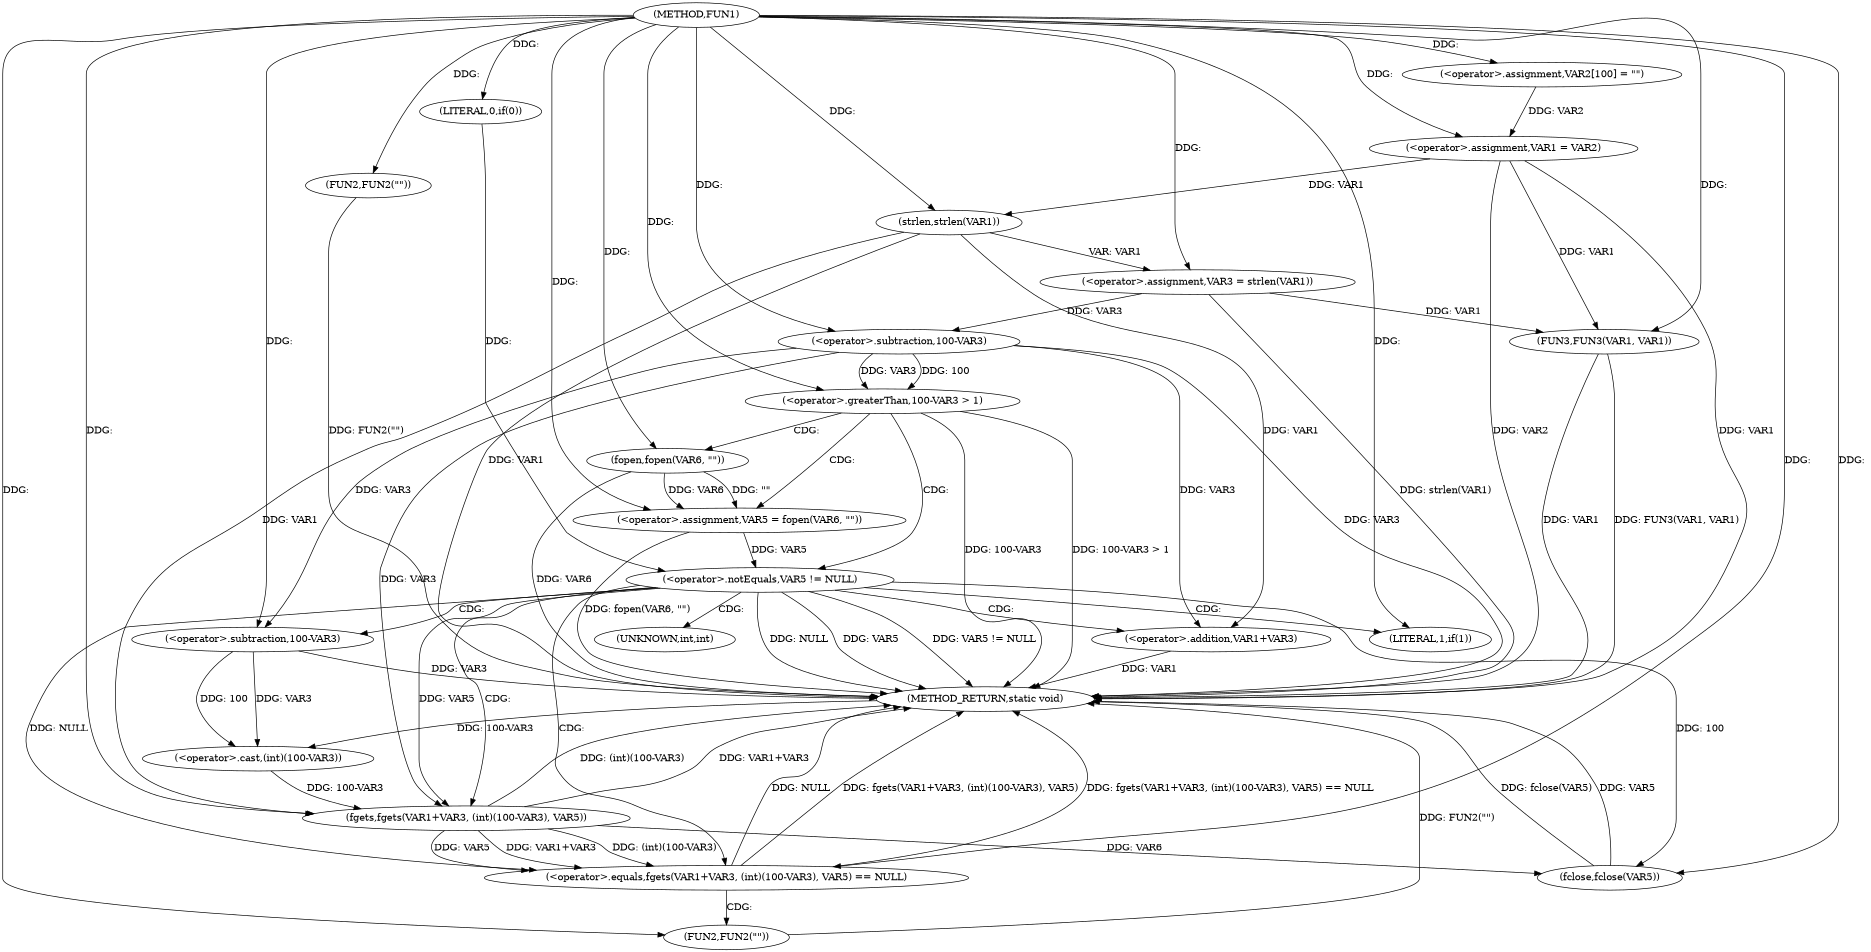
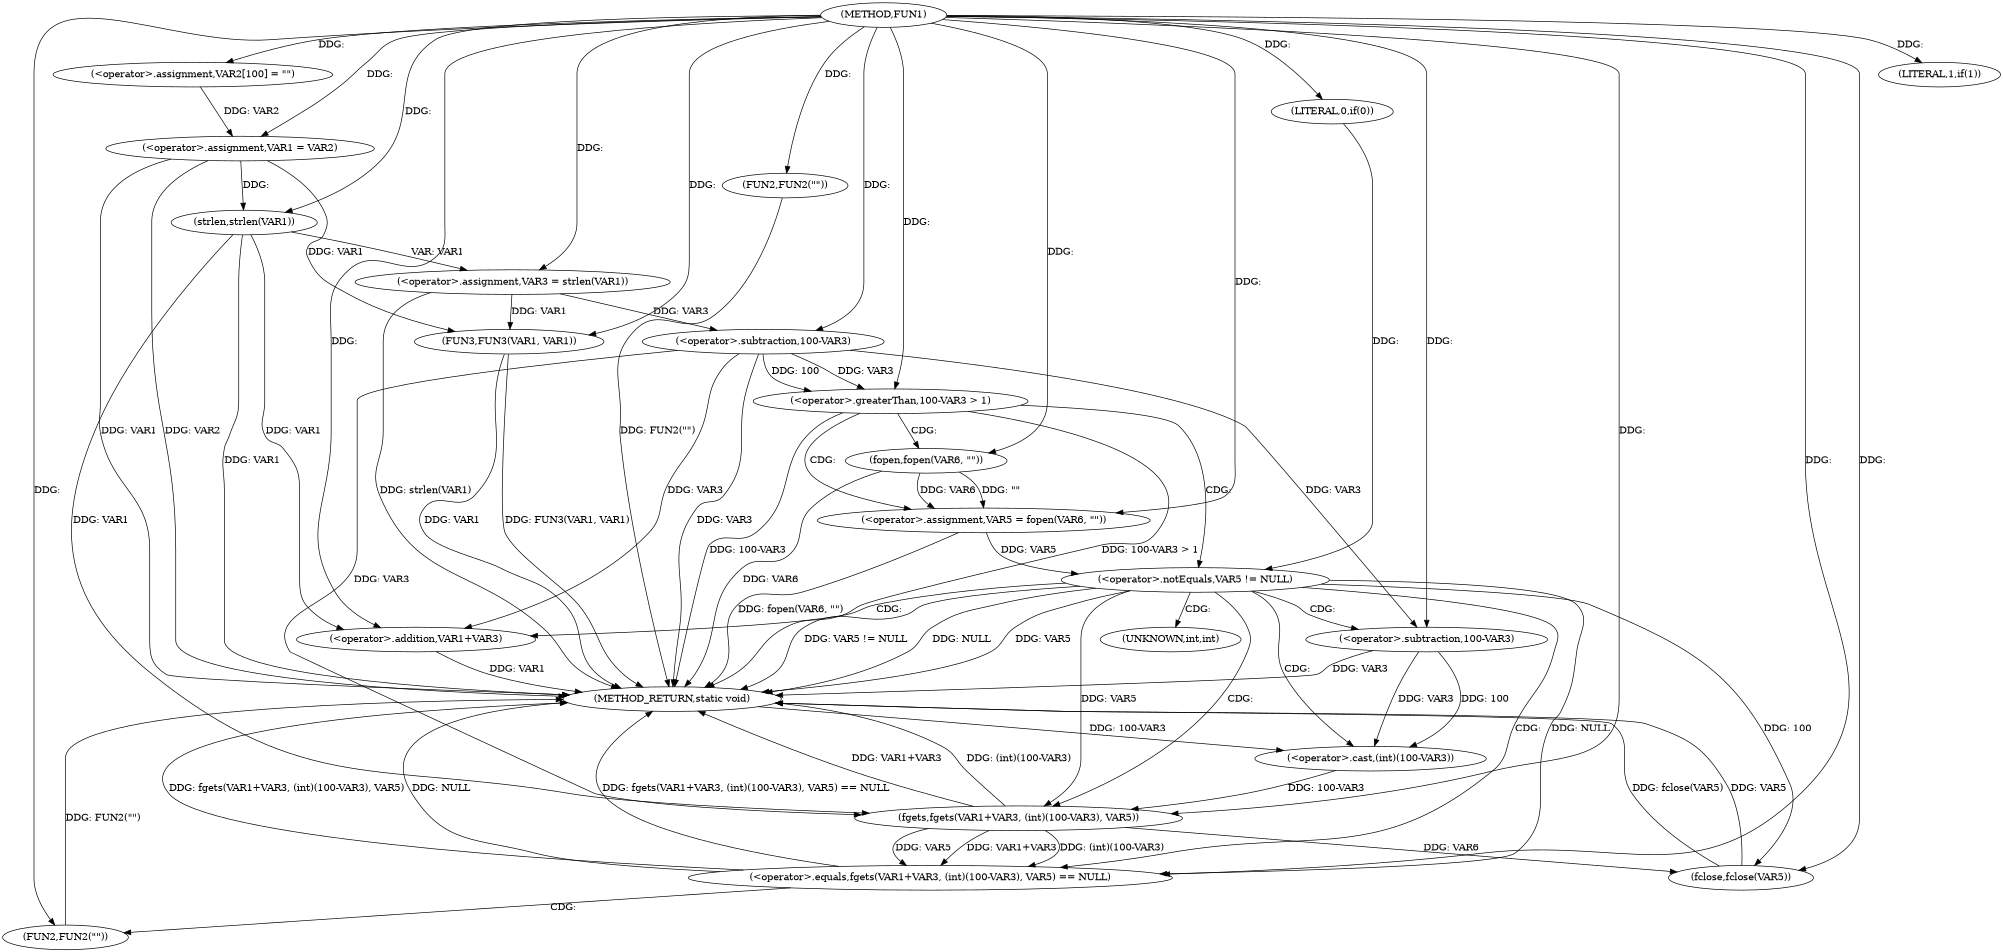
edge "(<operator>.assignment,VAR1 = VAR2)" -> "(strlen,strlen(VAR1))": label "DDG: VAR1" -> "DDG: "
edge "(METHOD,FUN1)" -> "(<operator>.addition,VAR1+VAR3)": added, label "DDG:"
edge "(<operator>.notEquals,VAR5 != NULL)" -> "(LITERAL,1,if(1))": now "(<operator>.notEquals,VAR5 != NULL)" -> "(<operator>.cast,(int)(100-VAR3))"
